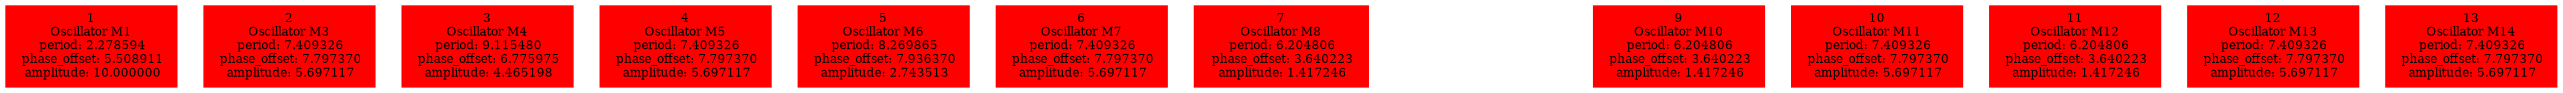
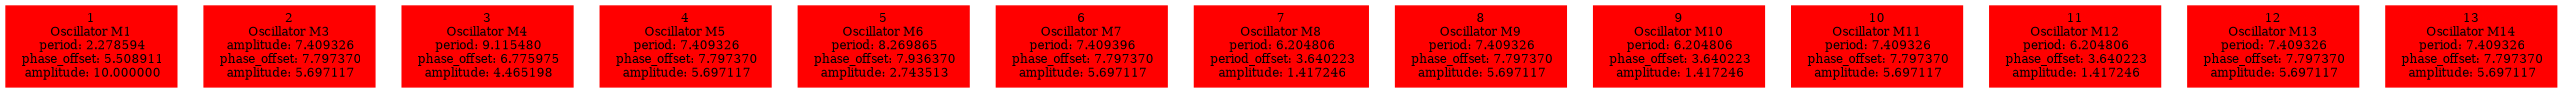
node "2": text "period: 7.409326" -> "amplitude: 7.409326"
node "6": text "period: 7.409326" -> "period: 7.409396"
node "8": added
node "7": text "phase_offset: 3.640223" -> "period_offset: 3.640223"
